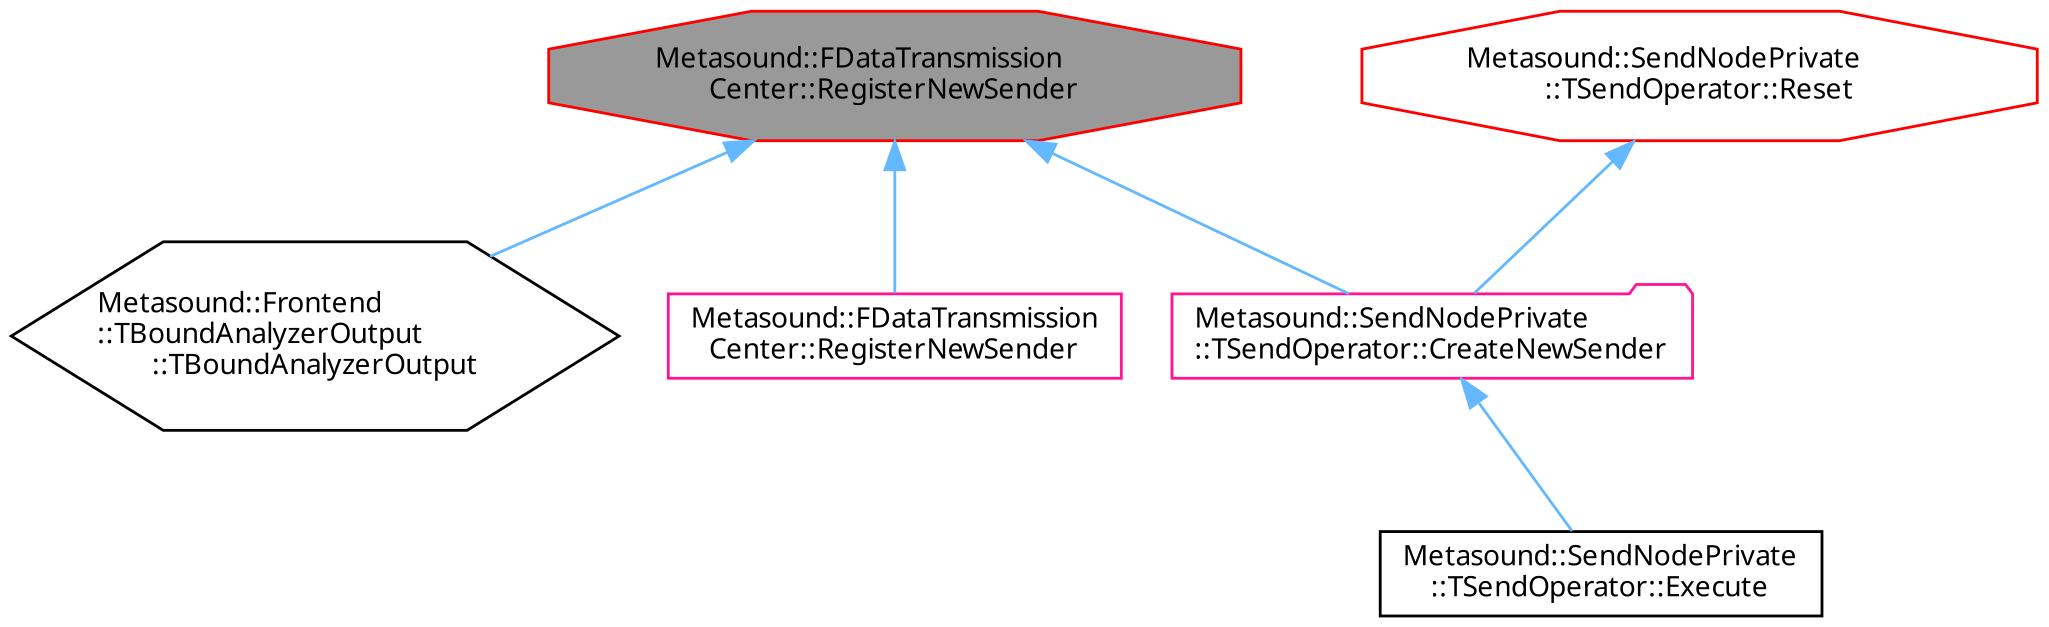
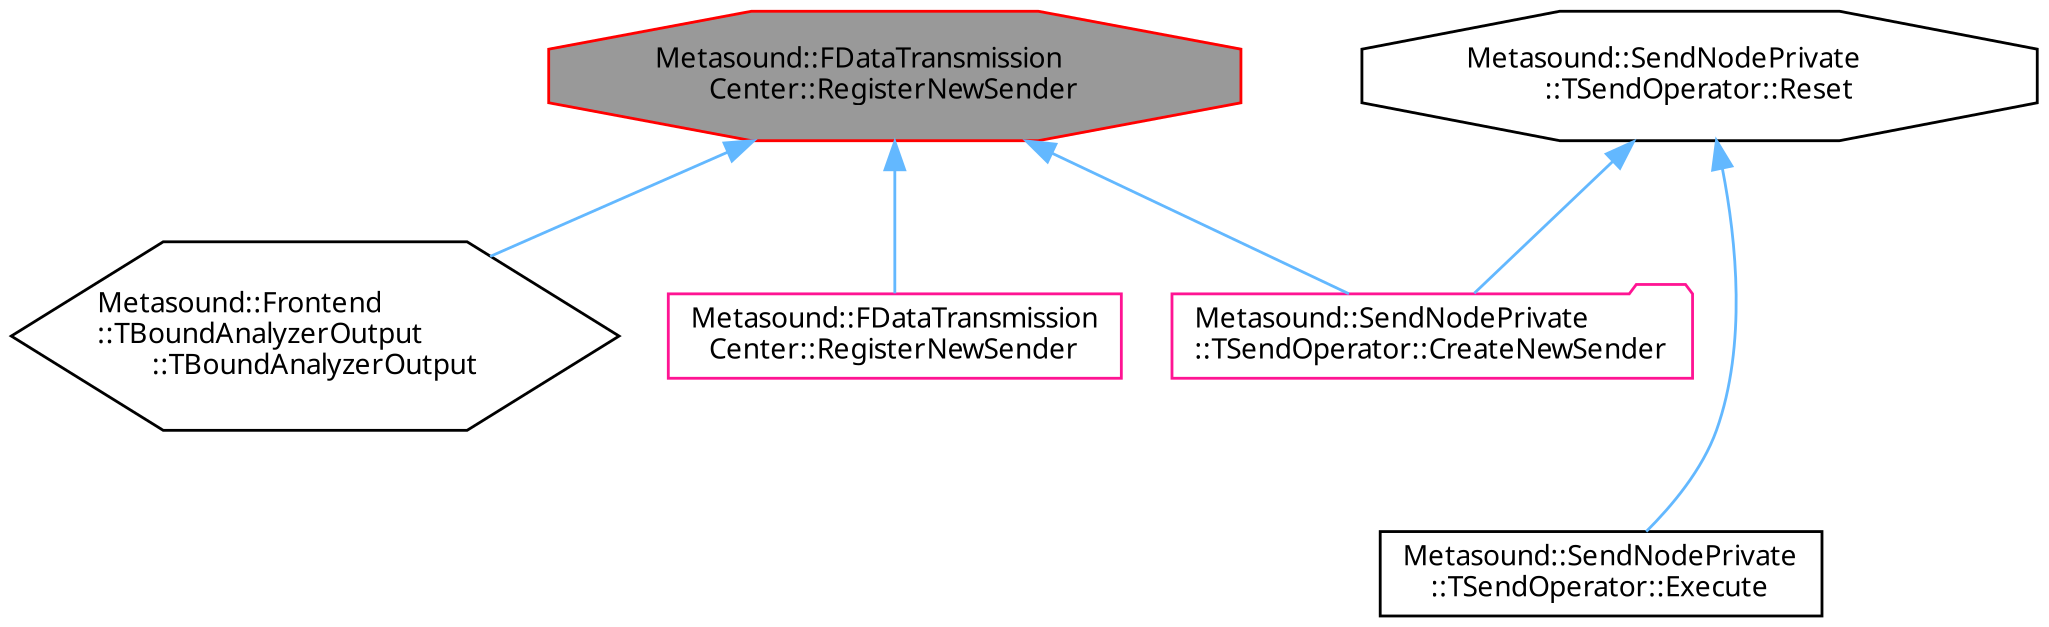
node "Metasound::SendNodePrivate ::TSendOperator::Reset": color red -> black
edge "Metasound::SendNodePrivate ::TSendOperator::Execute" -> "Metasound::SendNodePrivate ::TSendOperator::CreateNewSender": now "Metasound::SendNodePrivate ::TSendOperator::Execute" -> "Metasound::SendNodePrivate ::TSendOperator::Reset"
